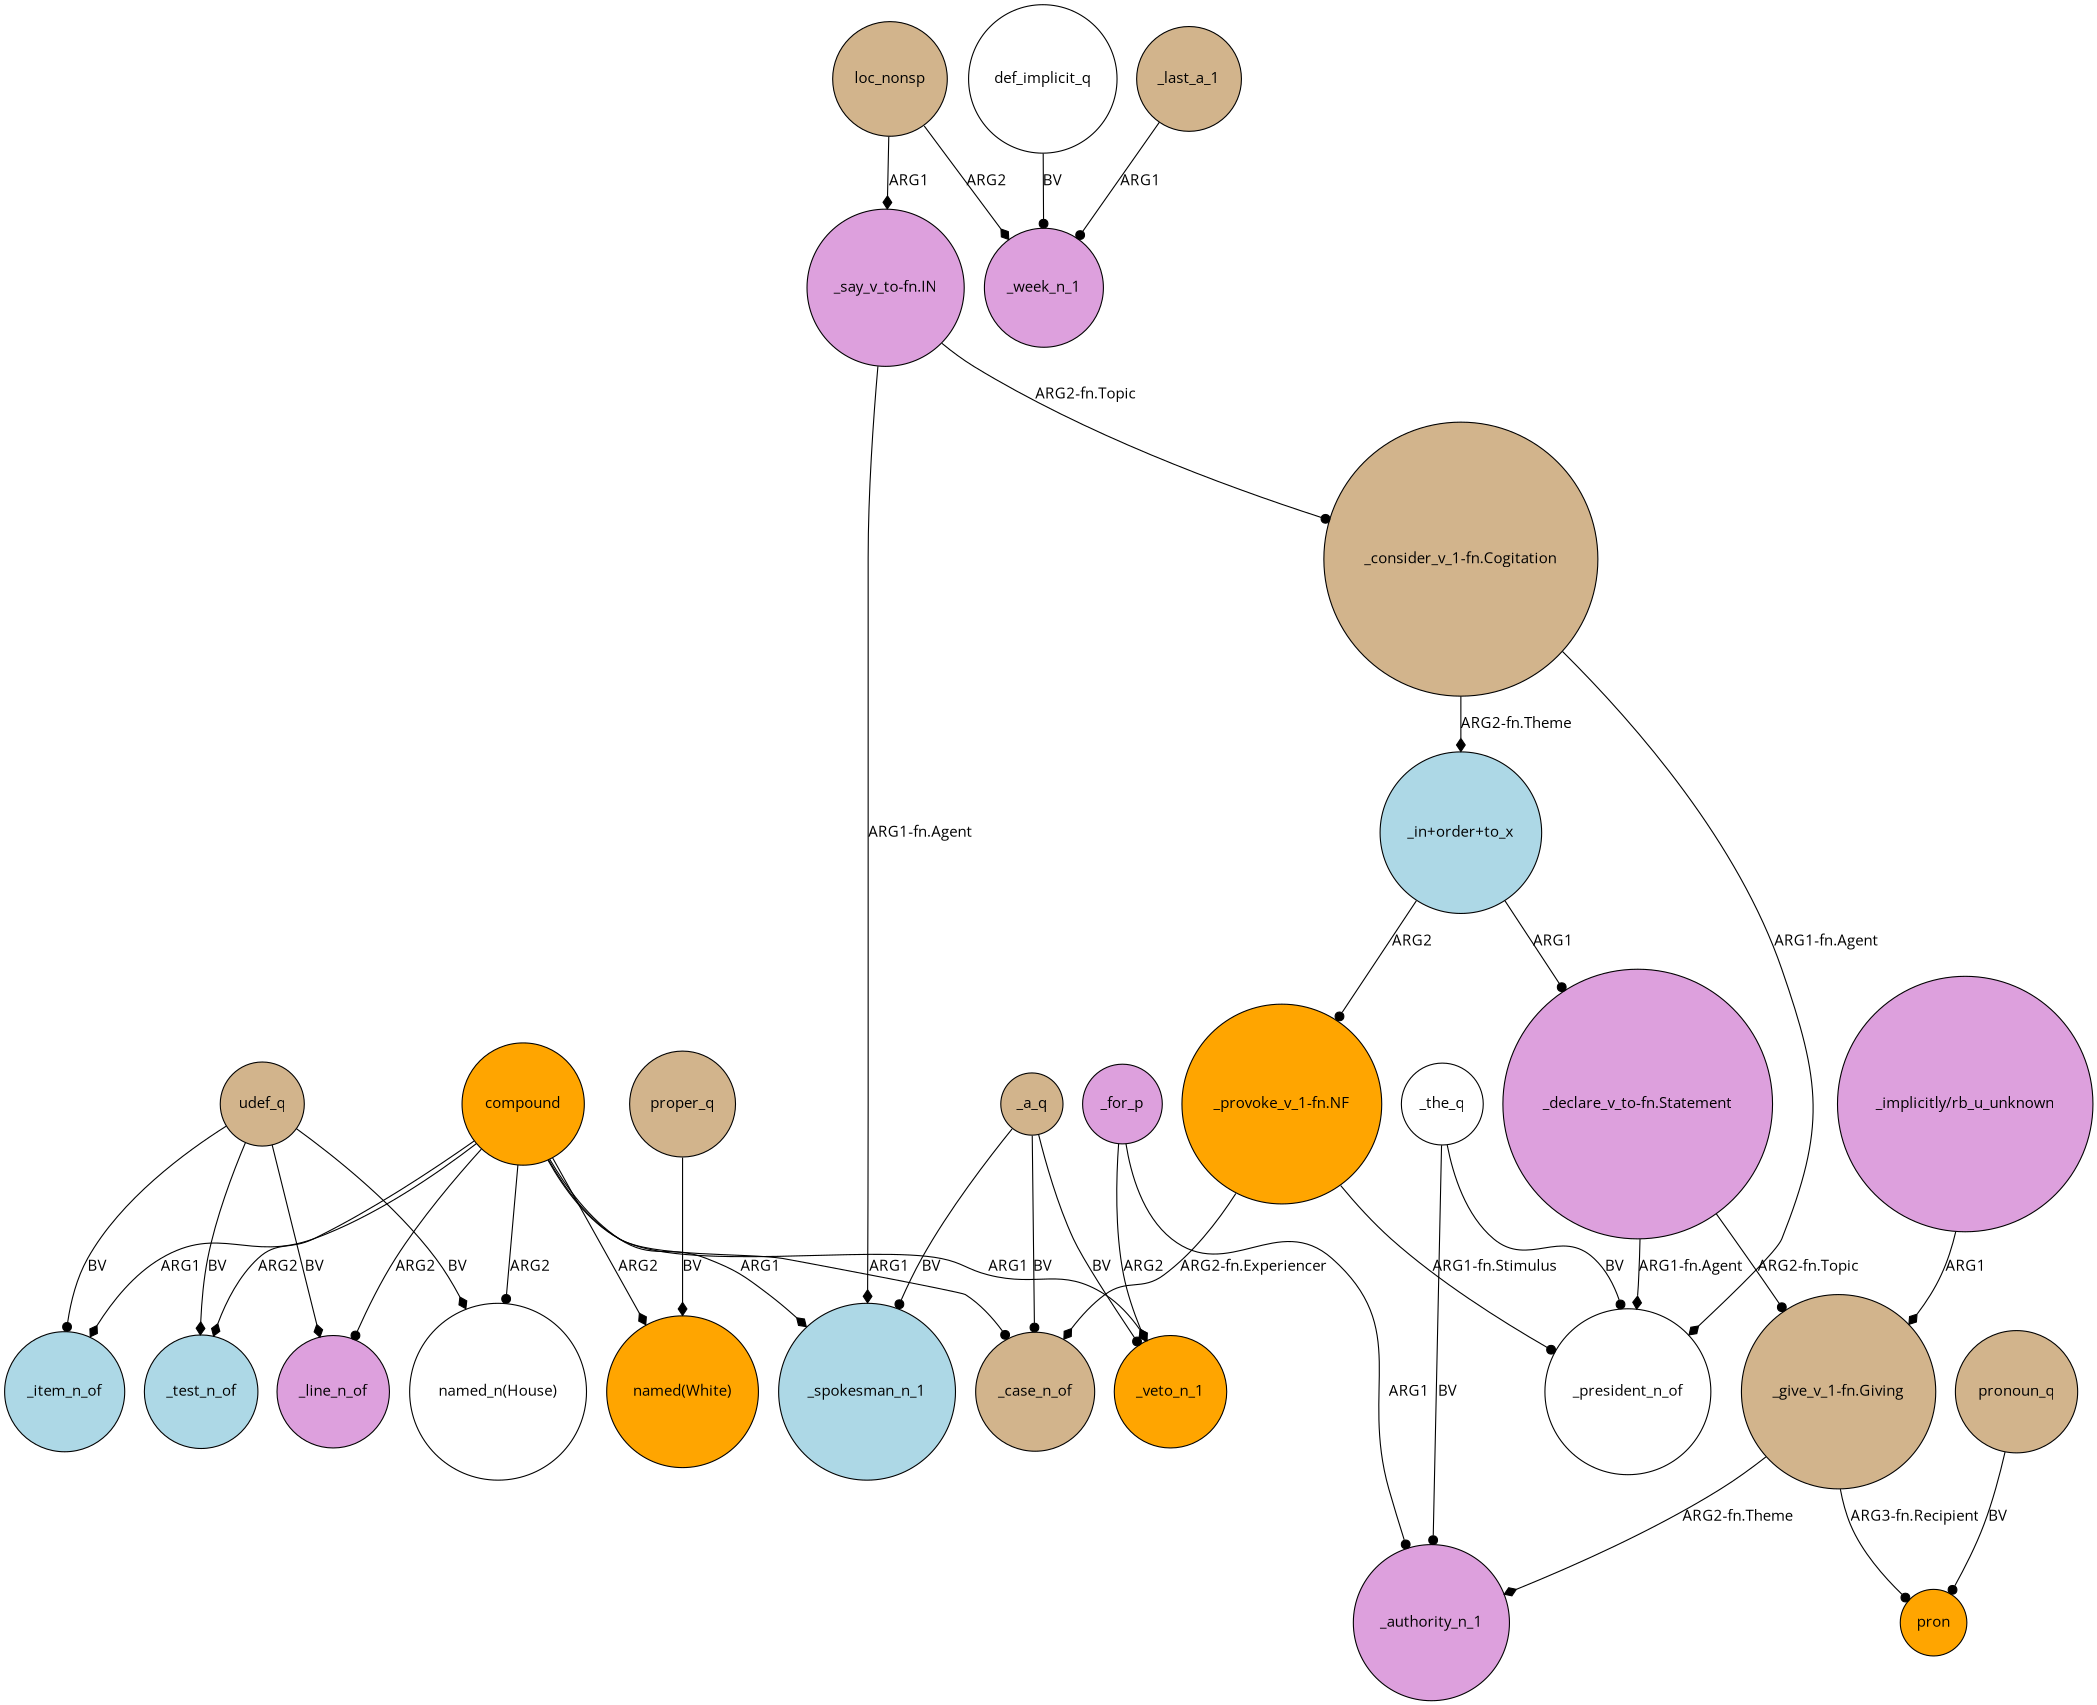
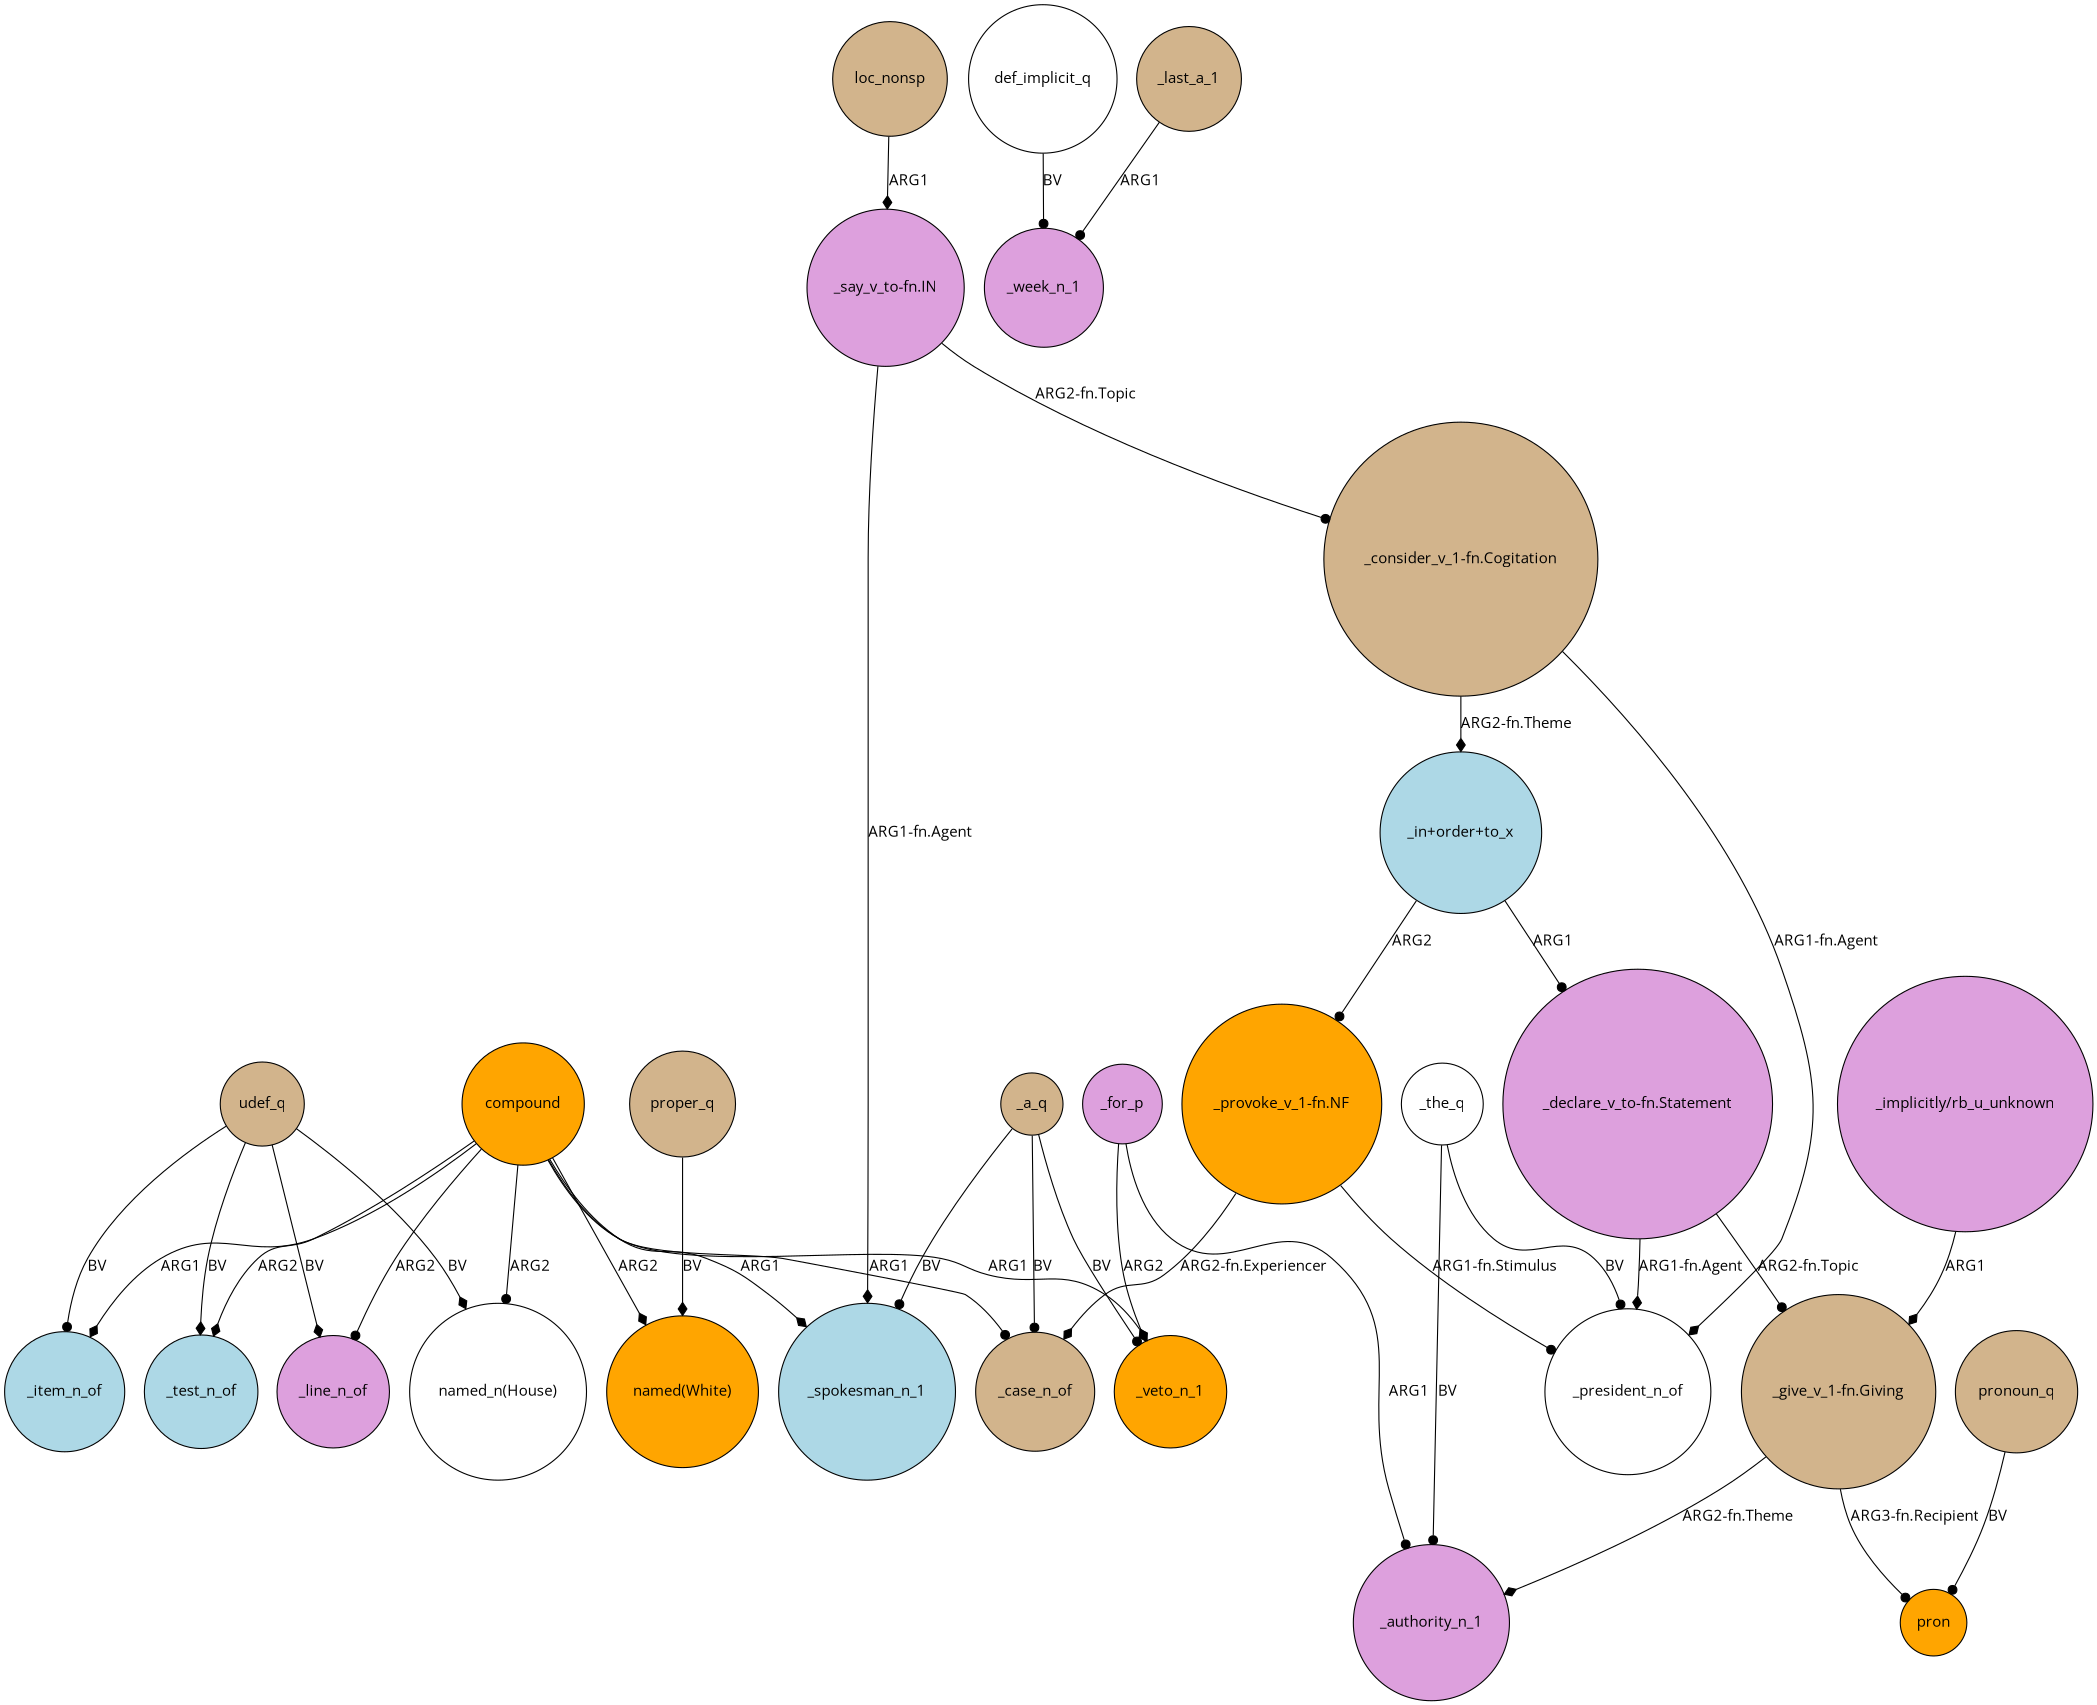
edge "loc_nonsp" -> "_week_n_1": removed, label "ARG2"
